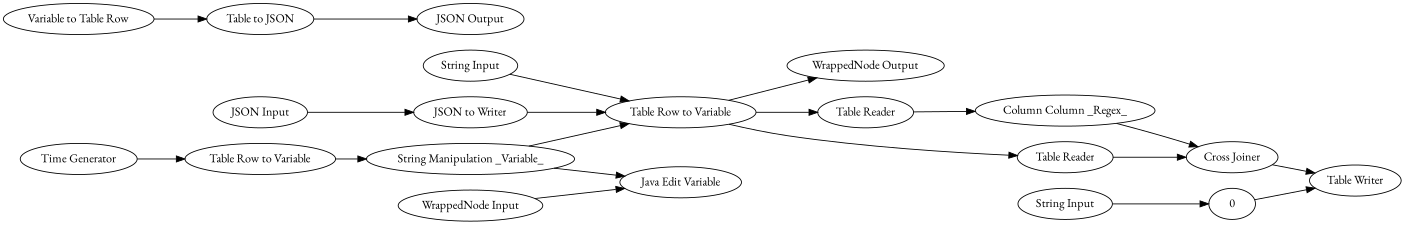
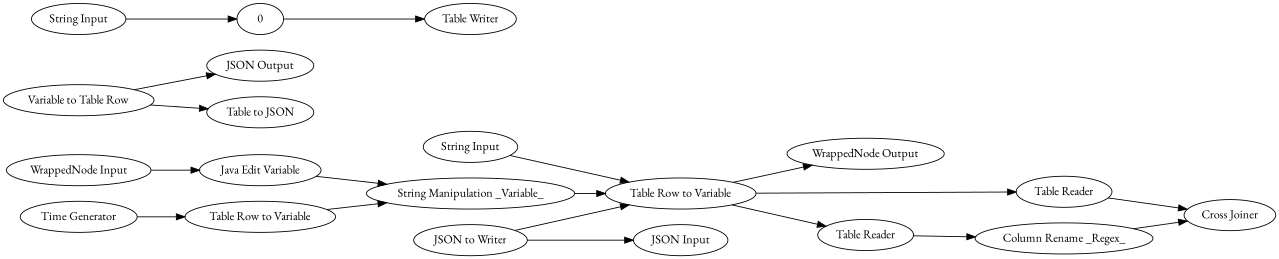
edge "Table to JSON" -> "JSON Output": now "Variable to Table Row" -> "JSON Output"
node "Column Column _Regex_": label "Column Column _Regex_" -> "Column Rename _Regex_"
edge "JSON Input" -> "JSON to Writer": reversed
edge "Cross Joiner" -> "Table Writer": removed
edge "String Manipulation _Variable_" -> "Java Edit Variable": reversed
